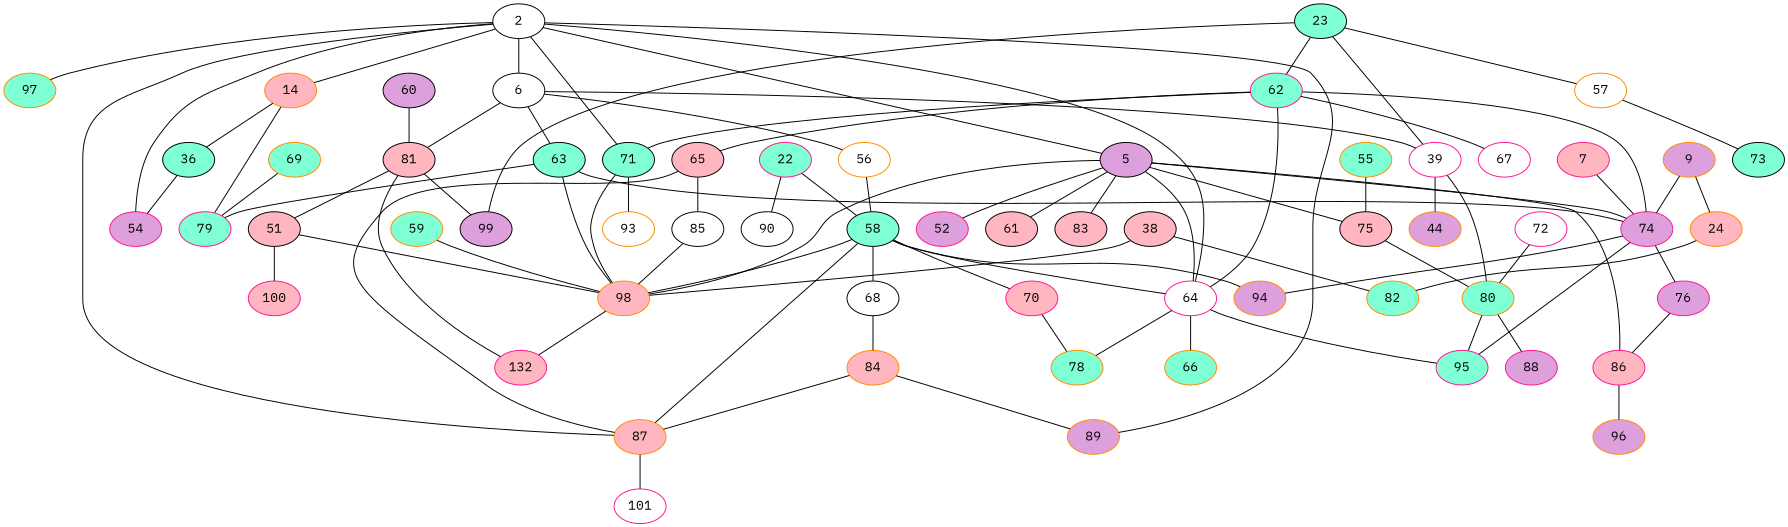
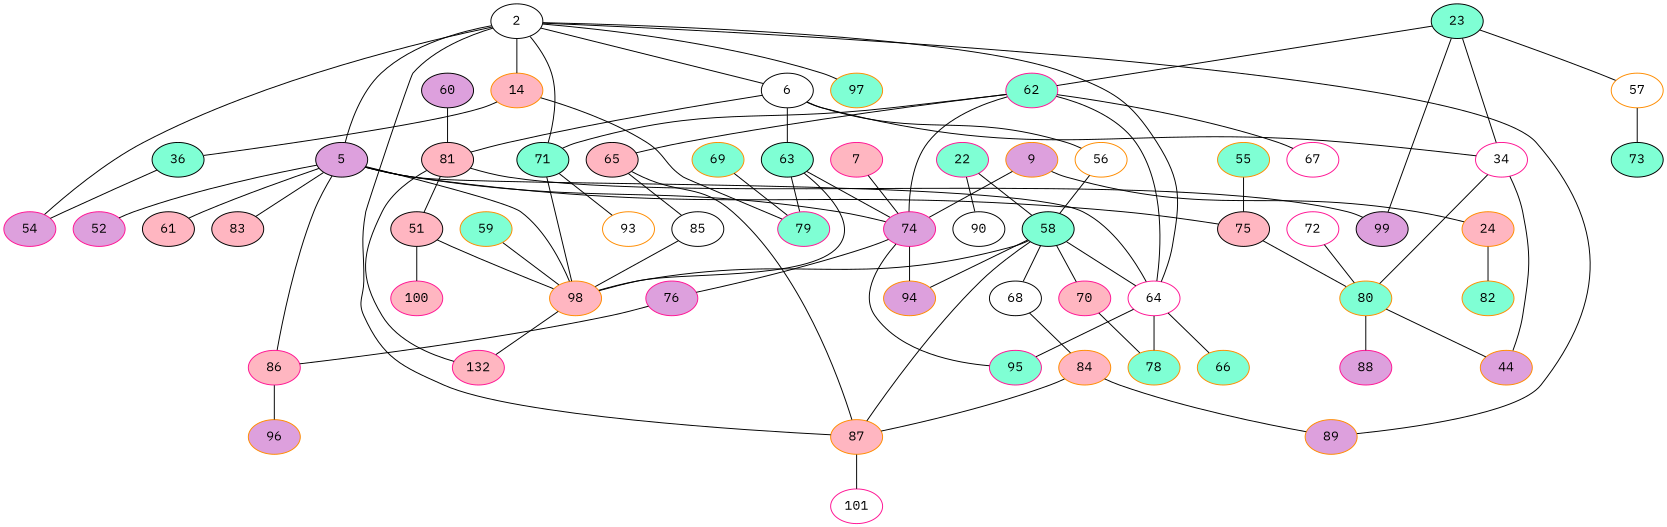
node "39": label "39" -> "34"
node "38": removed
edge "80" -- "95": now "80" -- "44"
